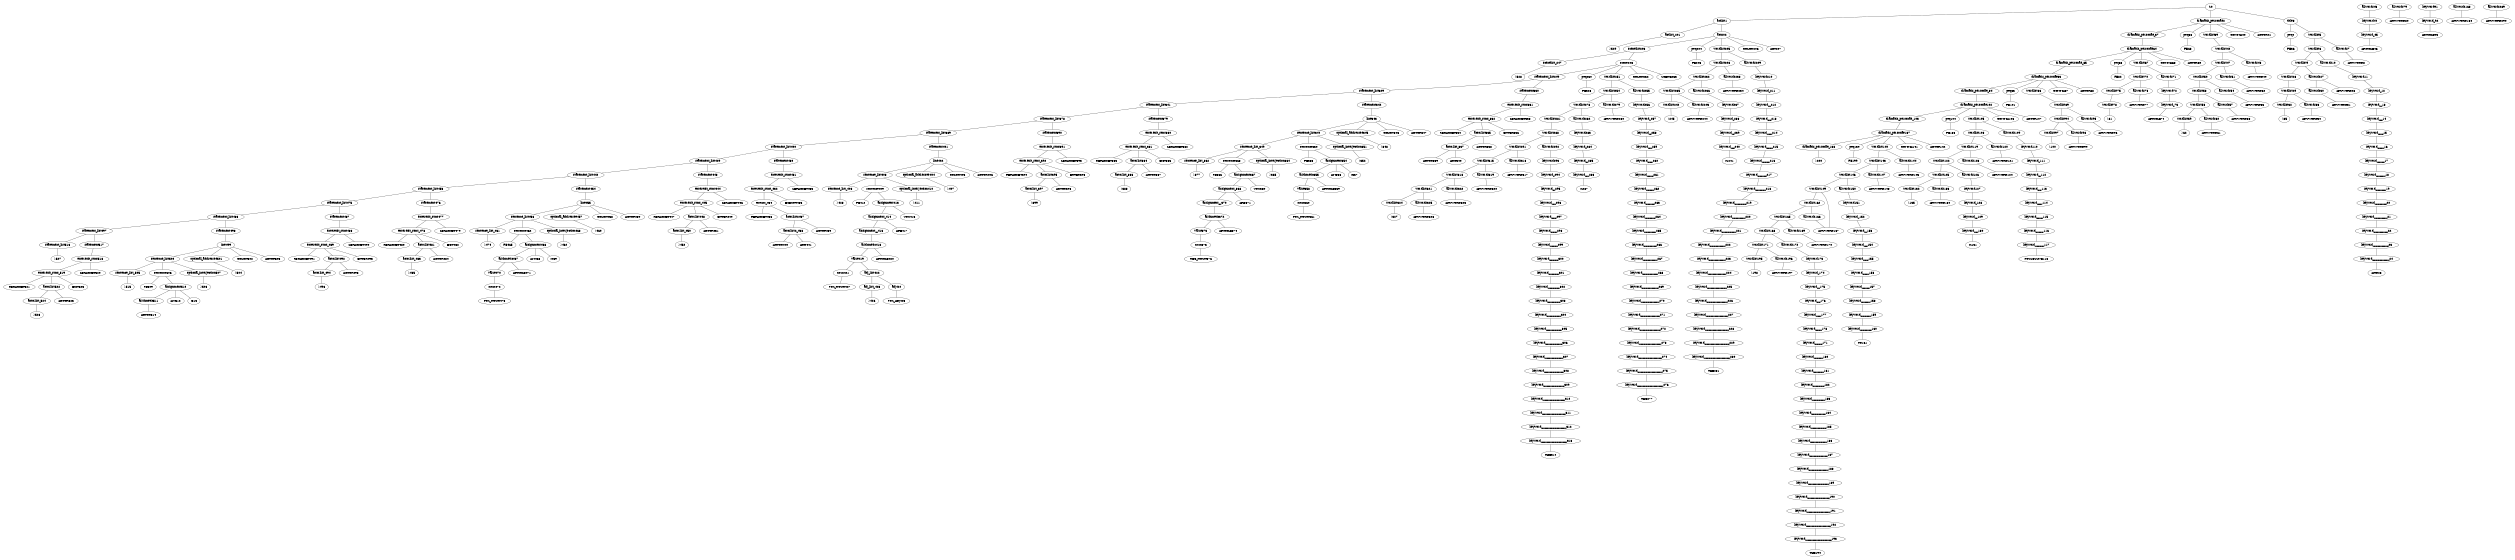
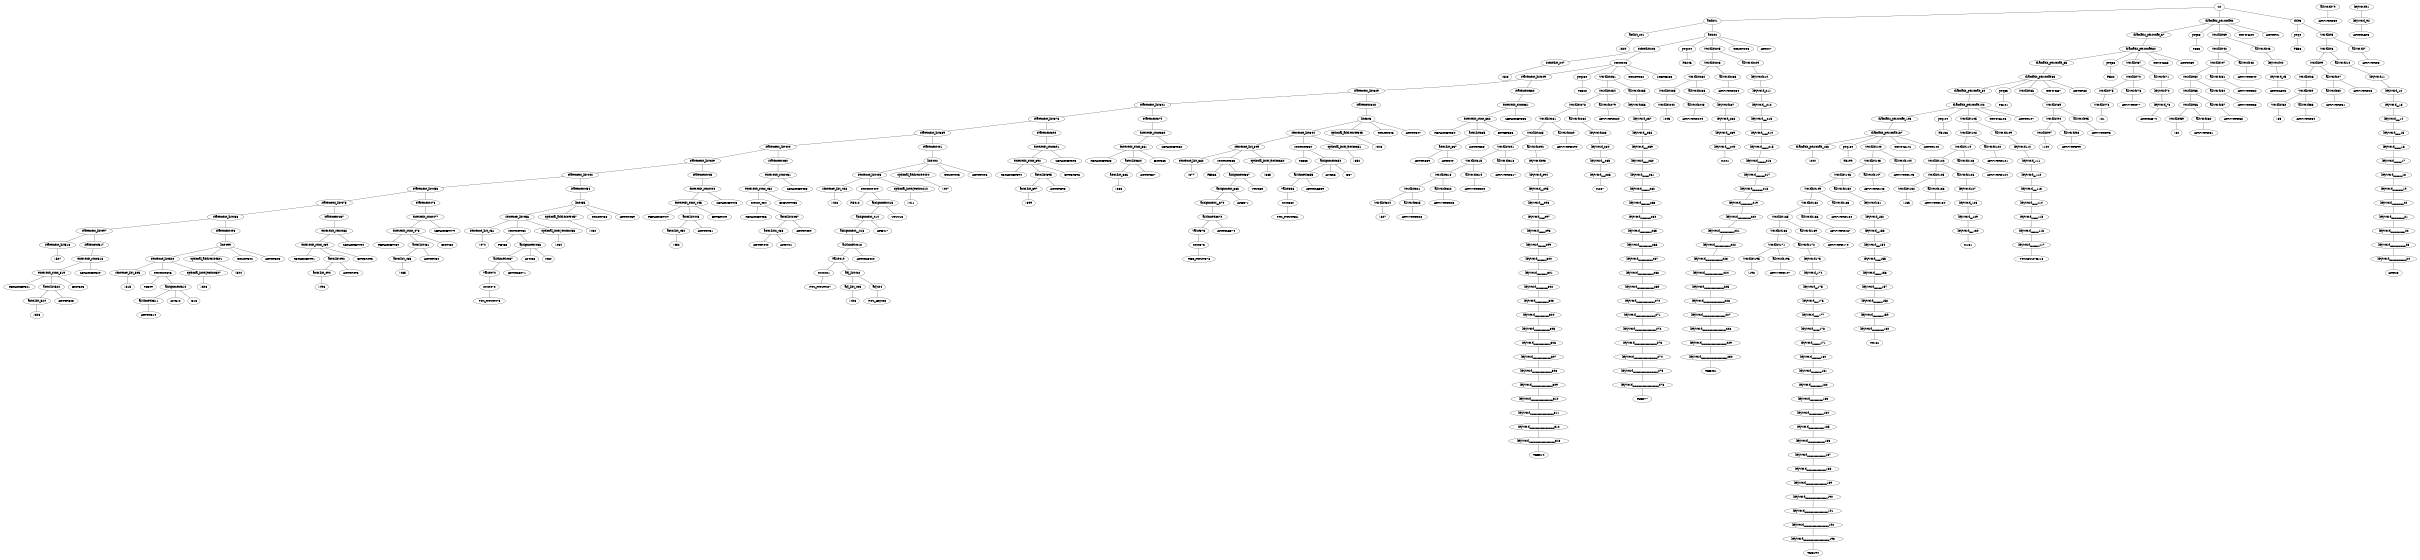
edge "wordlist39" -- "allwords43": added
edge "wordlist281" -- "allwords289": added
edge "wordlist149" -- "ANYWORD167": now "wordlist149" -- "allwords163"
